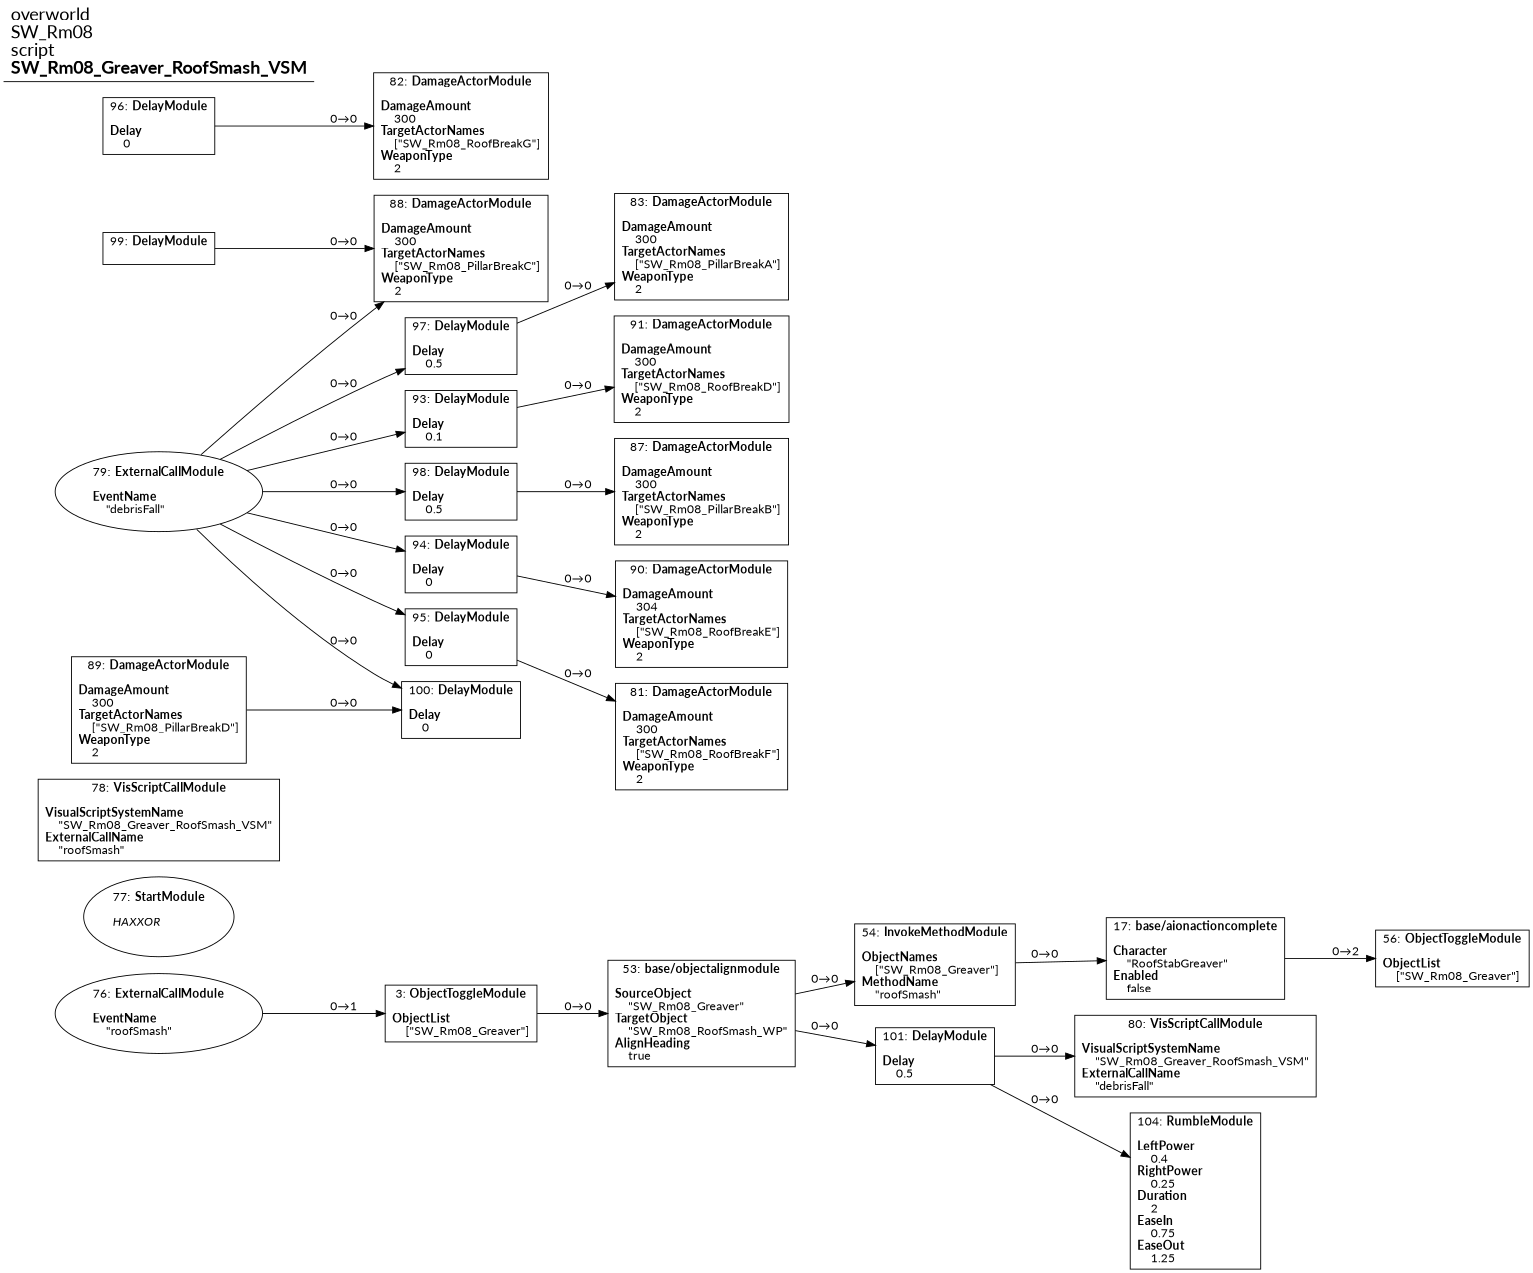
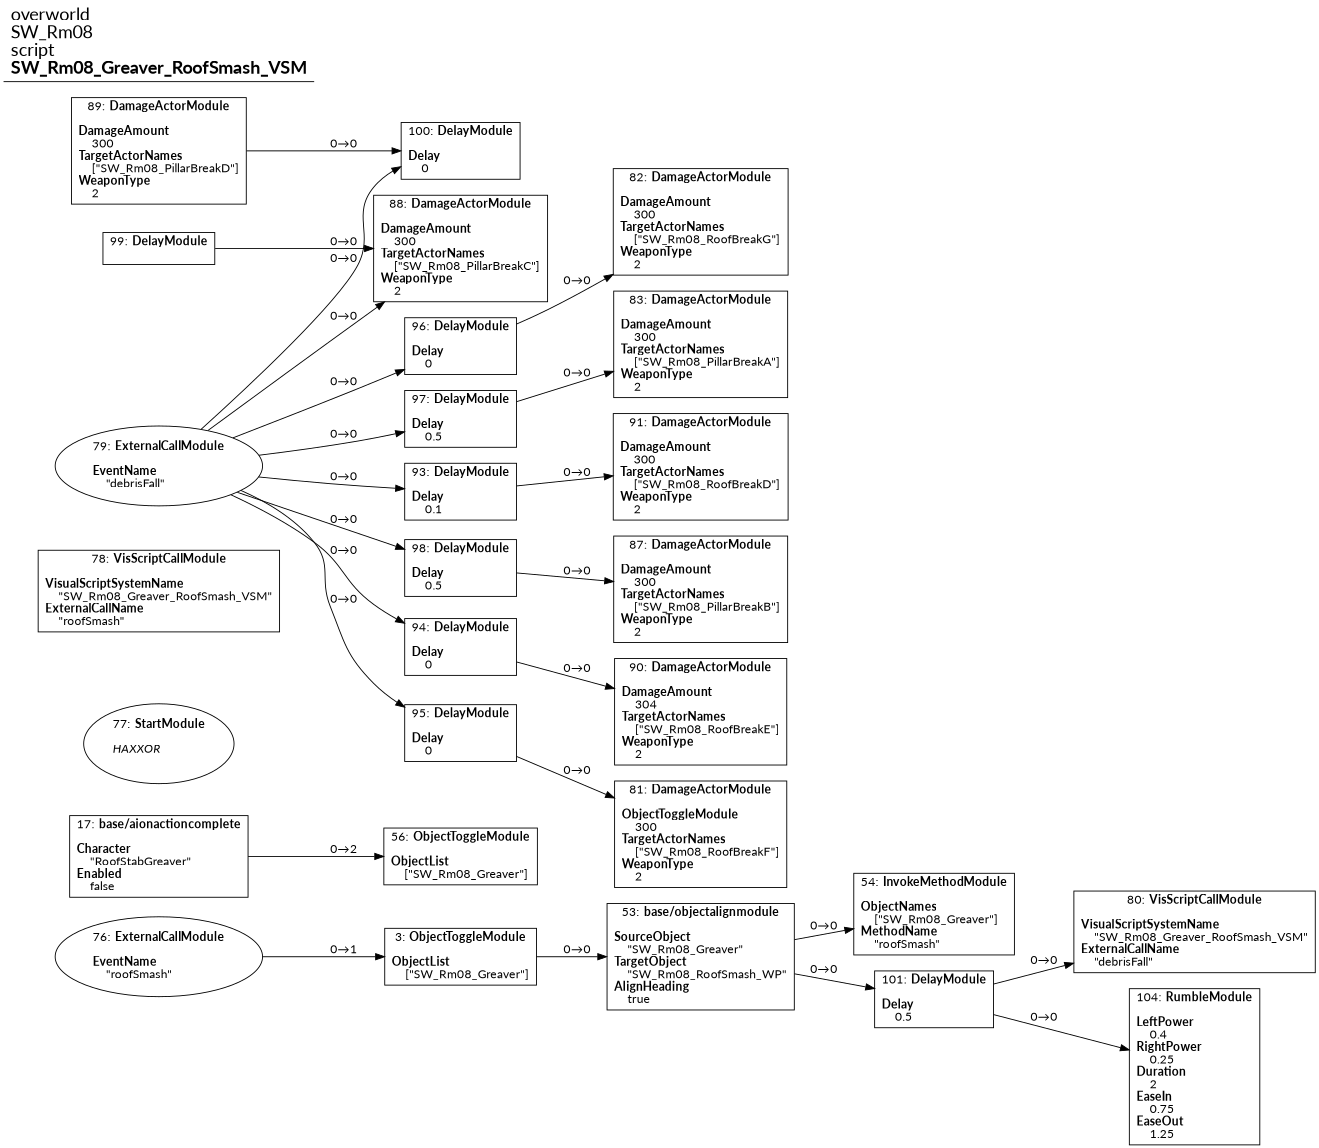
edge "79:" -> "96:": added, label "0→0"
node "81:": text "DamageAmount" -> "ObjectToggleModule"
edge "54:" -> "17:": removed, label "0→0"
